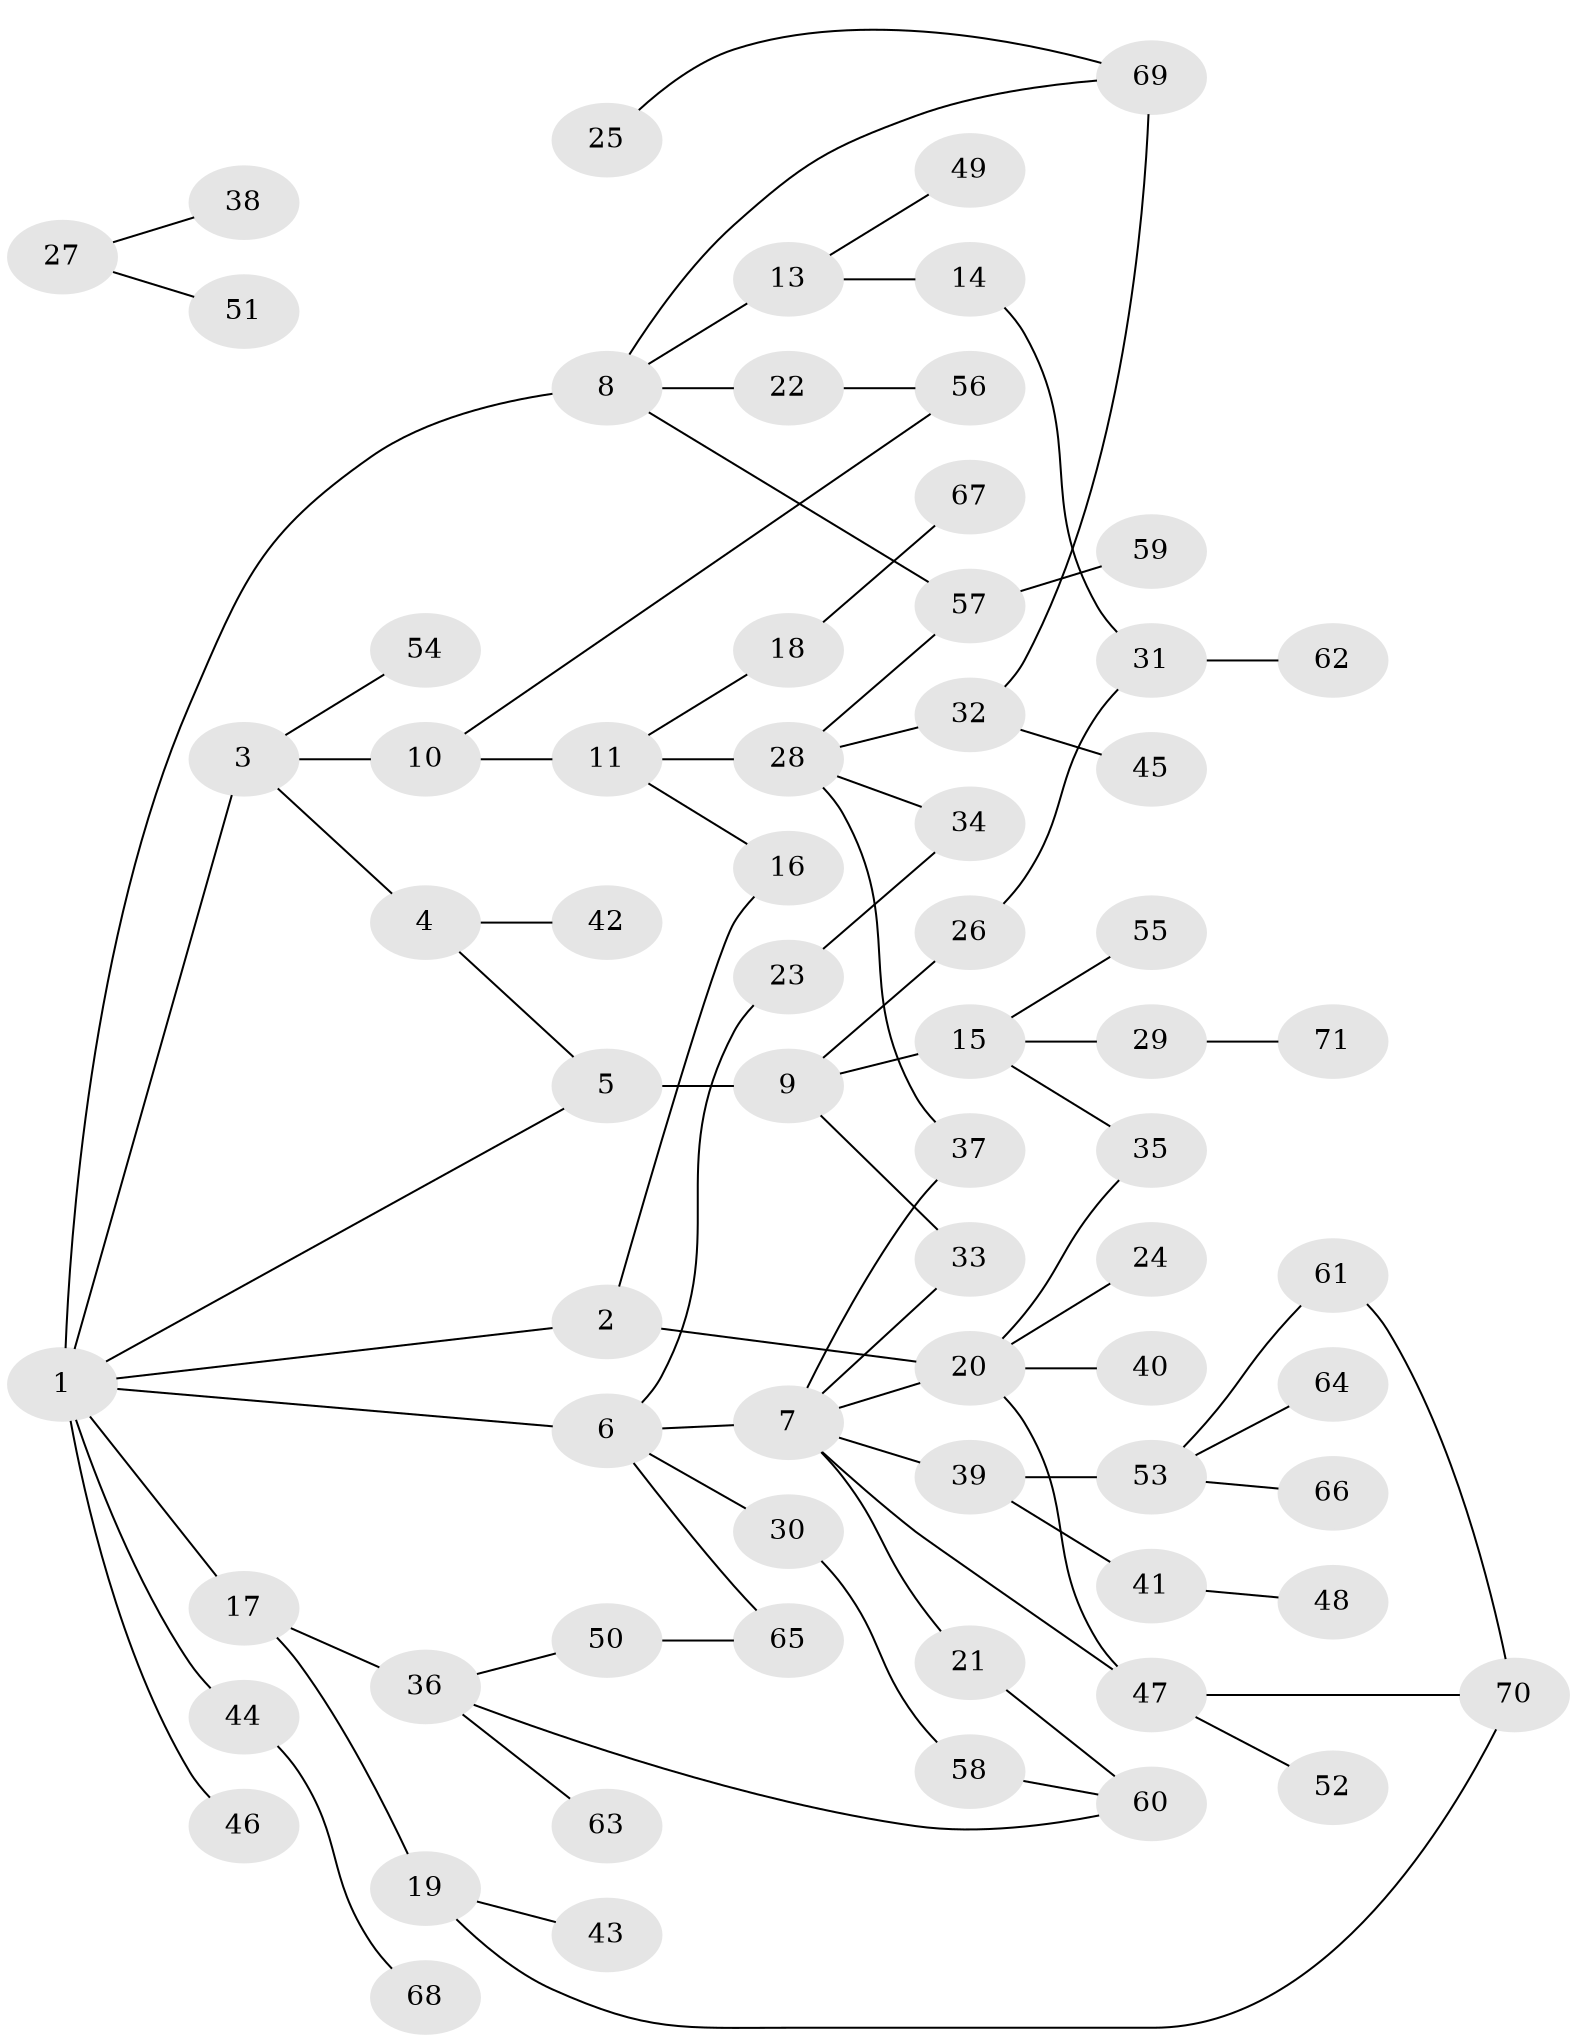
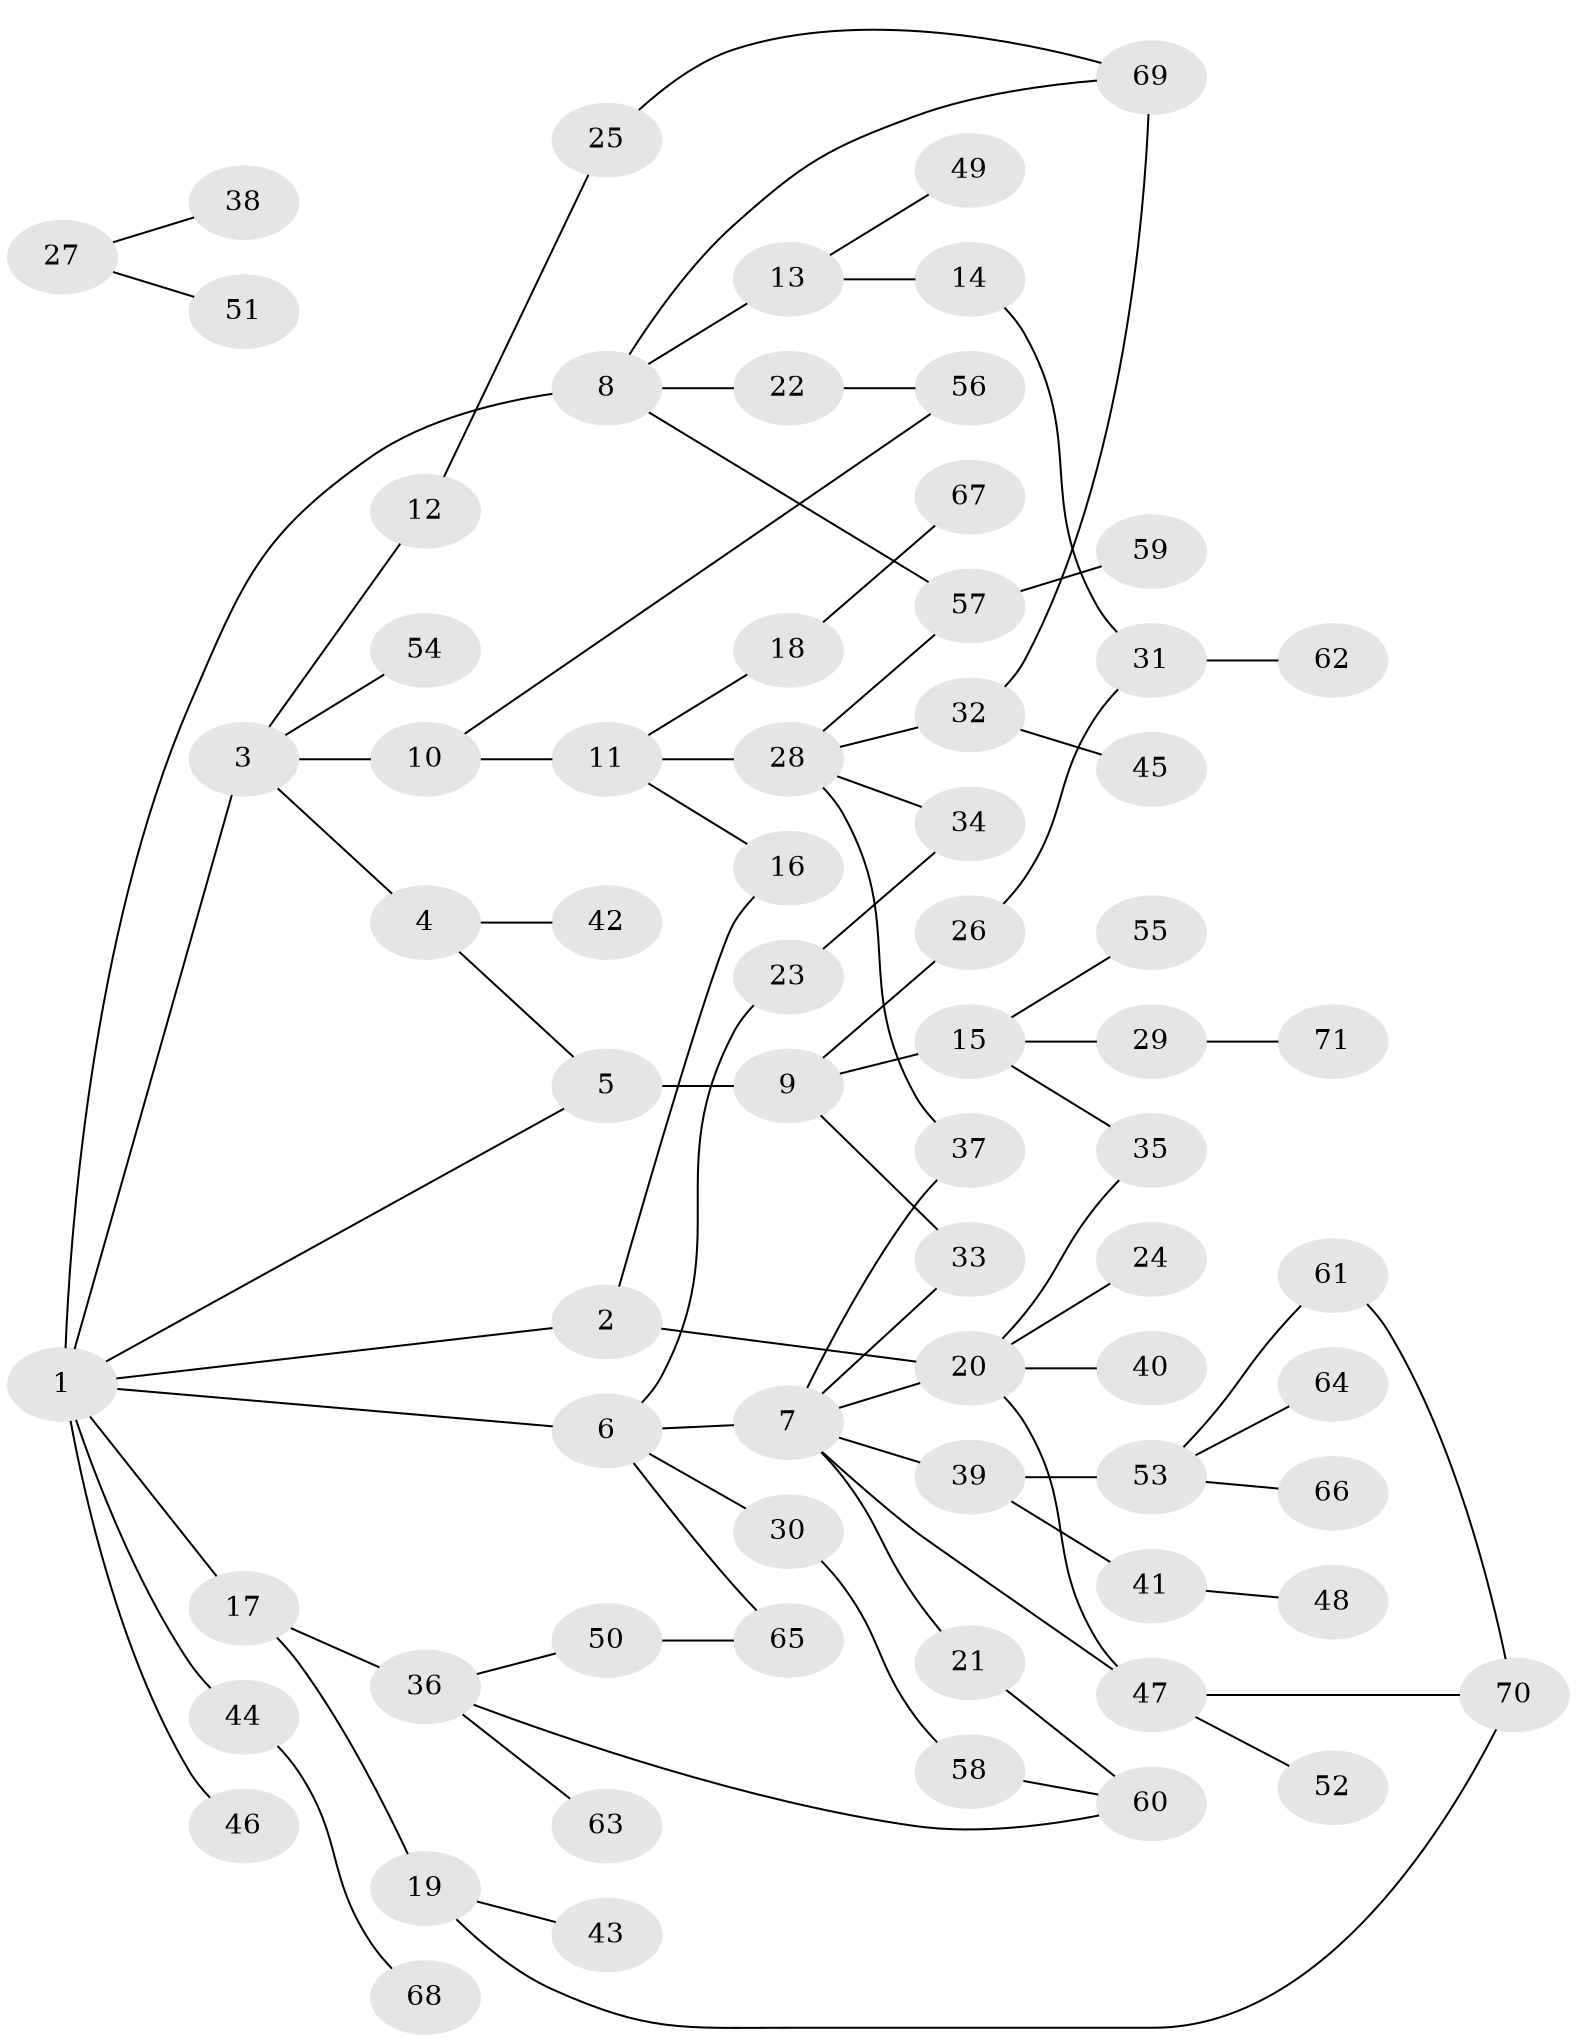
node "12": added
